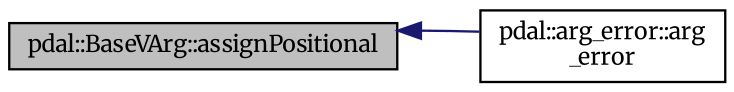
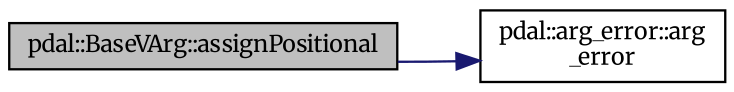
edge "pdal::arg_error::arg _error" -> "pdal::BaseVArg::assignPositional": reversed
